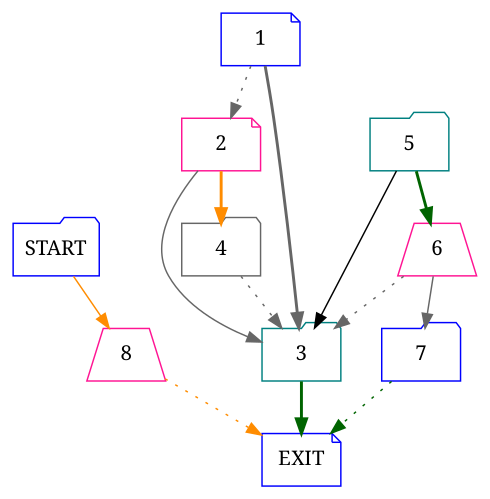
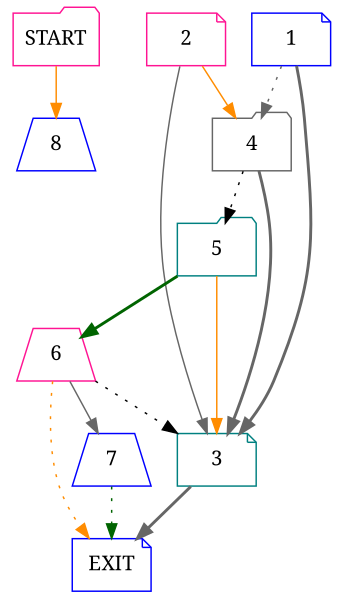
edge "1" -> "2": now "1" -> "4"
edge "2" -> "4": style bold -> solid
edge "4" -> "5": added
edge "5" -> "3": color black -> darkorange
node "START": color blue -> deeppink
edge "4" -> "3": style dotted -> bold
edge "6" -> "3": color gray40 -> black
node "8": color deeppink -> blue
node "3": shape folder -> note
node "7": shape folder -> trapezium
edge "3" -> "EXIT": color darkgreen -> gray40
edge "8" -> "EXIT": now "6" -> "EXIT"
